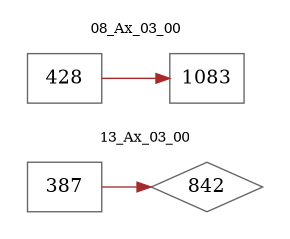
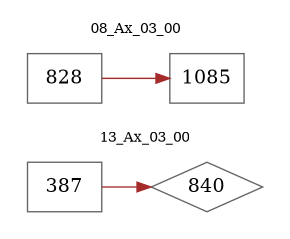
node "428": label "428" -> "828"
node "1083": label "1083" -> "1085"
node "842": label "842" -> "840"
